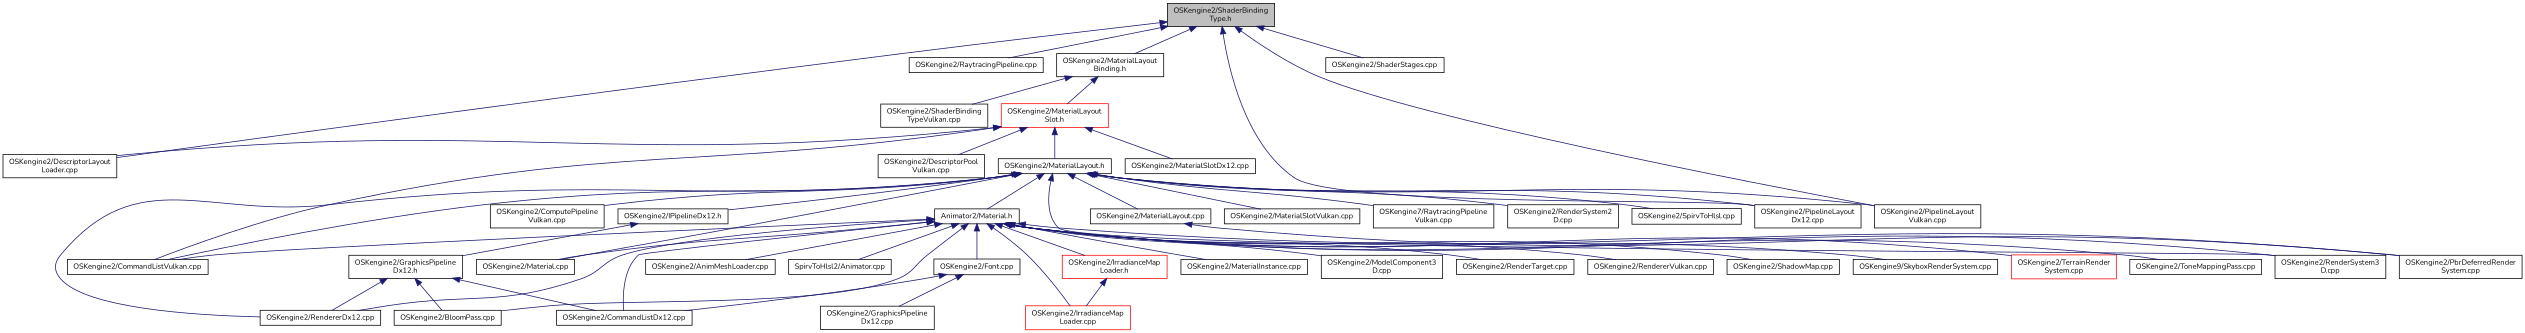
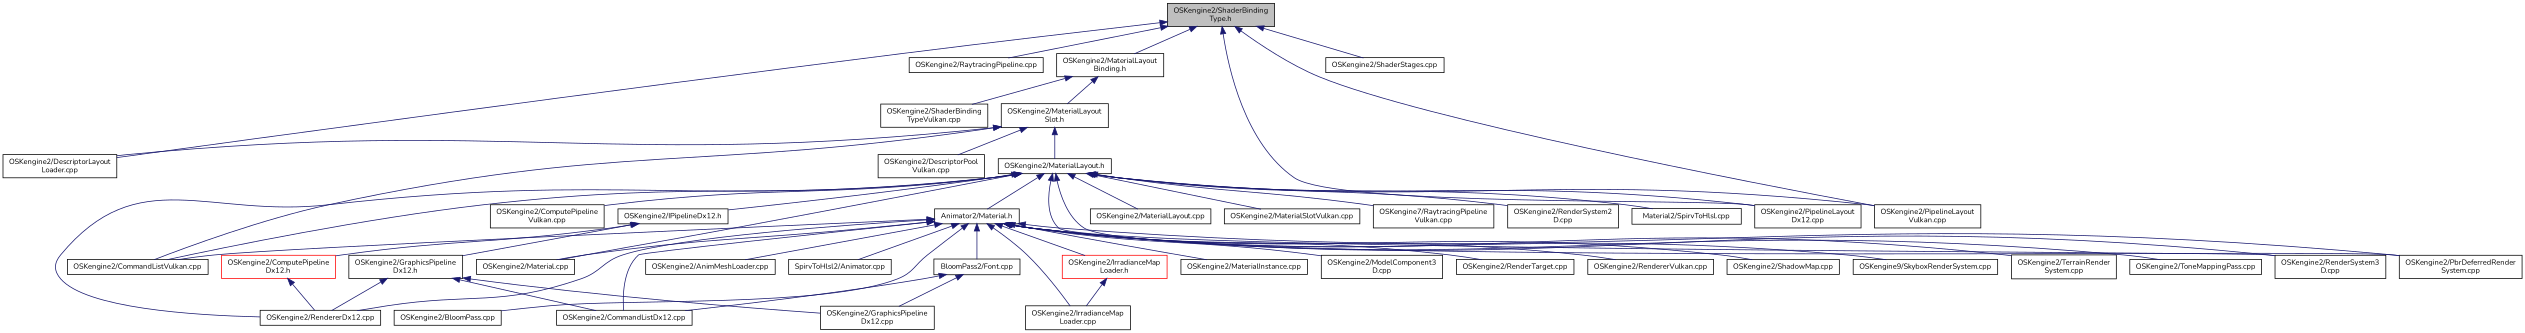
node "OSKengine2/MaterialLayout Slot.h": color red -> black
node "OSKengine2/MaterialSlotDx12.cpp": removed
node "OSKengine2/SpirvToHlsl.cpp": label "OSKengine2/SpirvToHlsl.cpp" -> "Material2/SpirvToHlsl.cpp"
edge "OSKengine2/PbrDeferredRender System.cpp" -> "OSKengine2/MaterialLayout.cpp": now "OSKengine2/PbrDeferredRender System.cpp" -> "OSKengine2/MaterialLayout.h"
node "OSKengine2/ComputePipeline Dx12.h": added
node "OSKengine2/Font.cpp": label "OSKengine2/Font.cpp" -> "BloomPass2/Font.cpp"
node "OSKengine2/TerrainRender System.cpp": color red -> black
edge "OSKengine2/BloomPass.cpp" -> "OSKengine2/GraphicsPipeline Dx12.h": now "OSKengine2/GraphicsPipeline Dx12.cpp" -> "OSKengine2/GraphicsPipeline Dx12.h"
node "OSKengine2/IrradianceMap Loader.cpp": color red -> black
